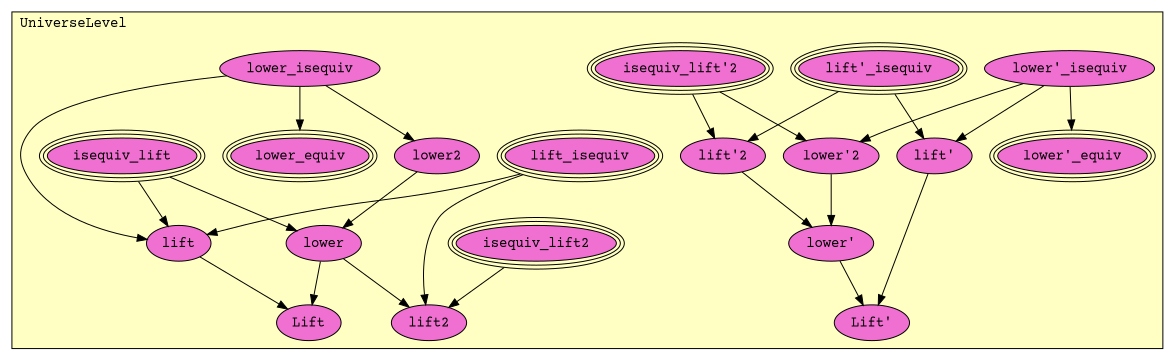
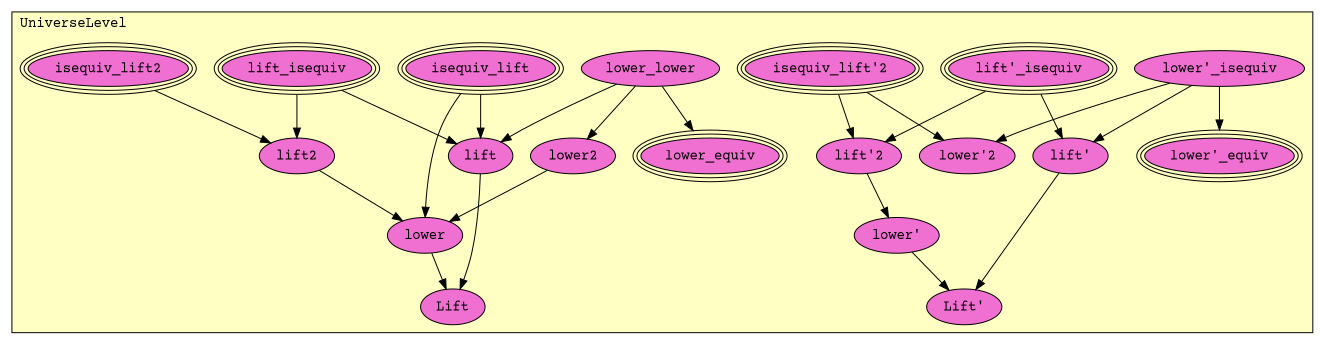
node "lower_isequiv": label "lower_isequiv" -> "lower_lower"
edge "lower'2" -> "lower'": removed
edge "lower" -> "lift2": reversed
